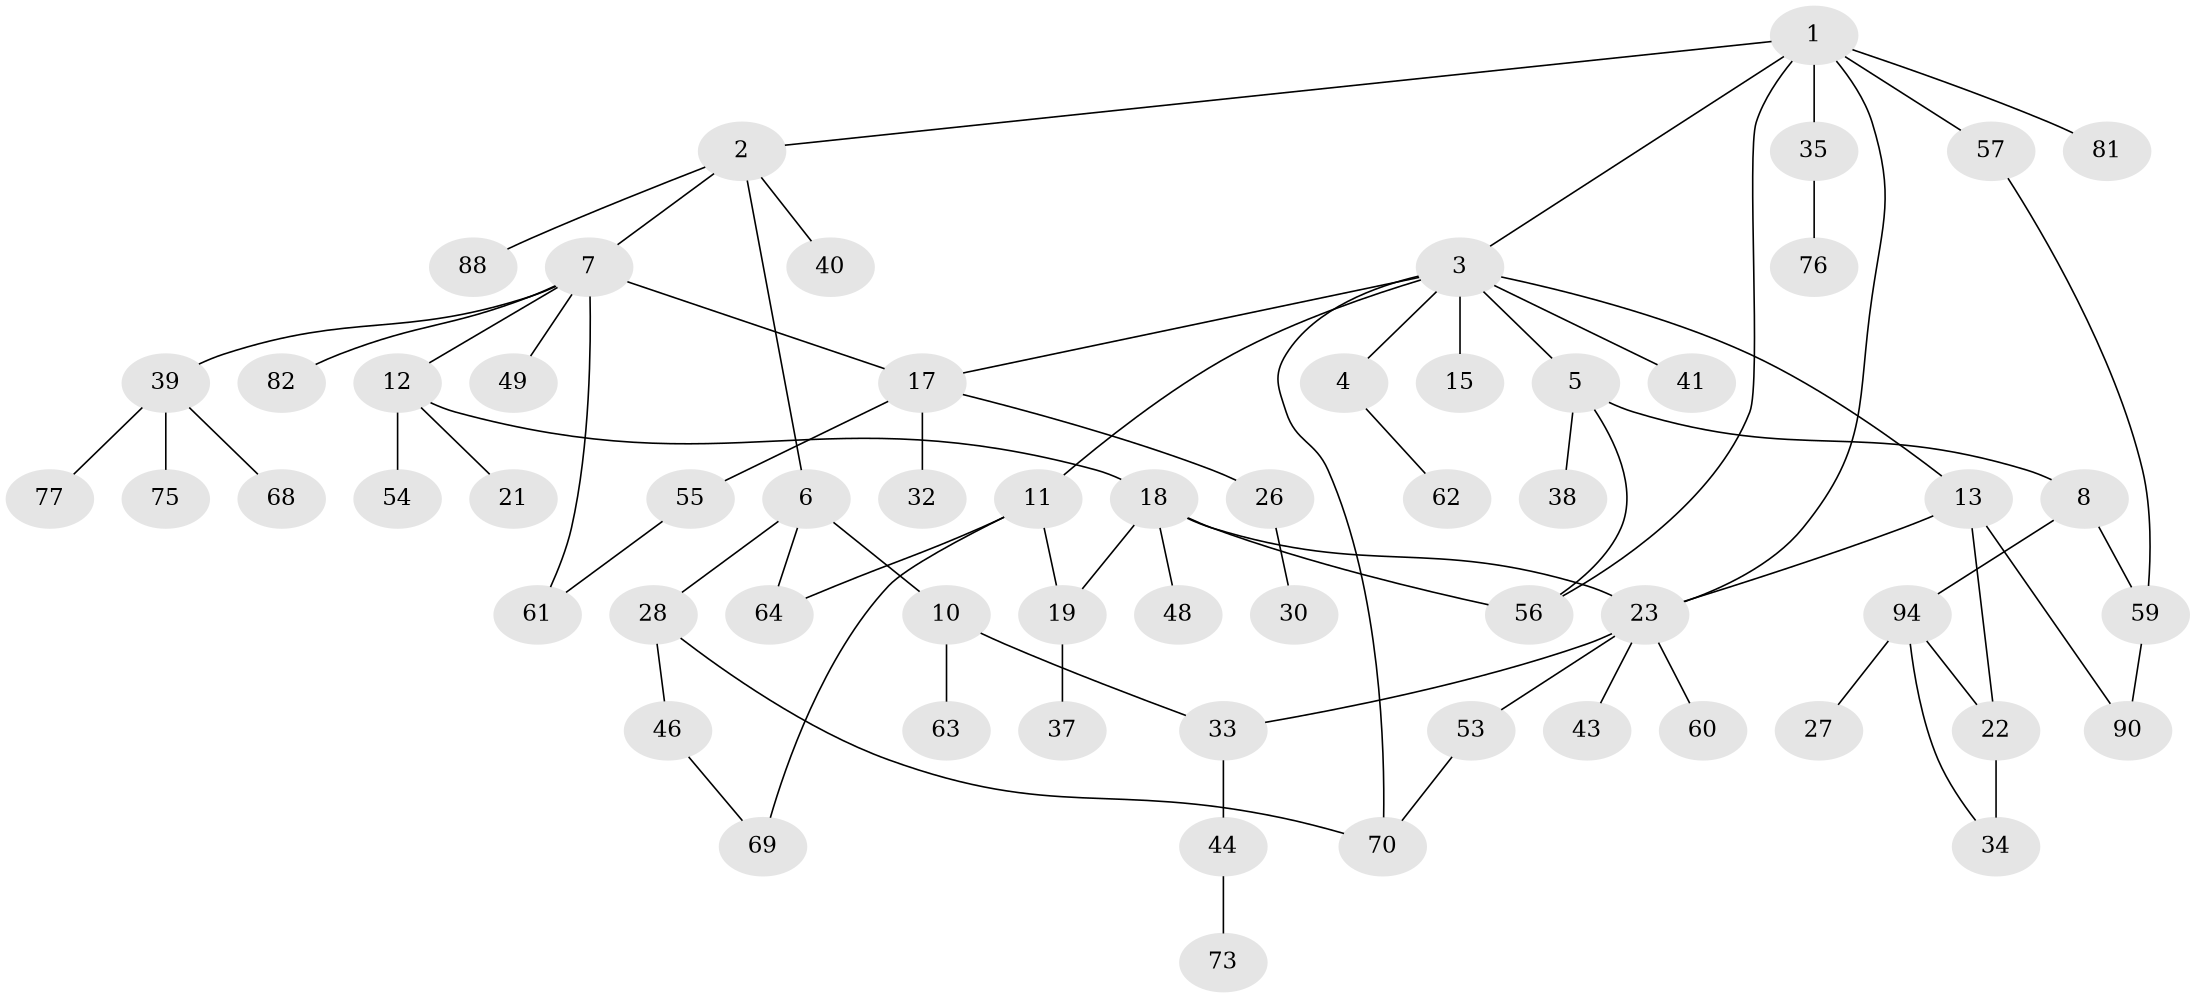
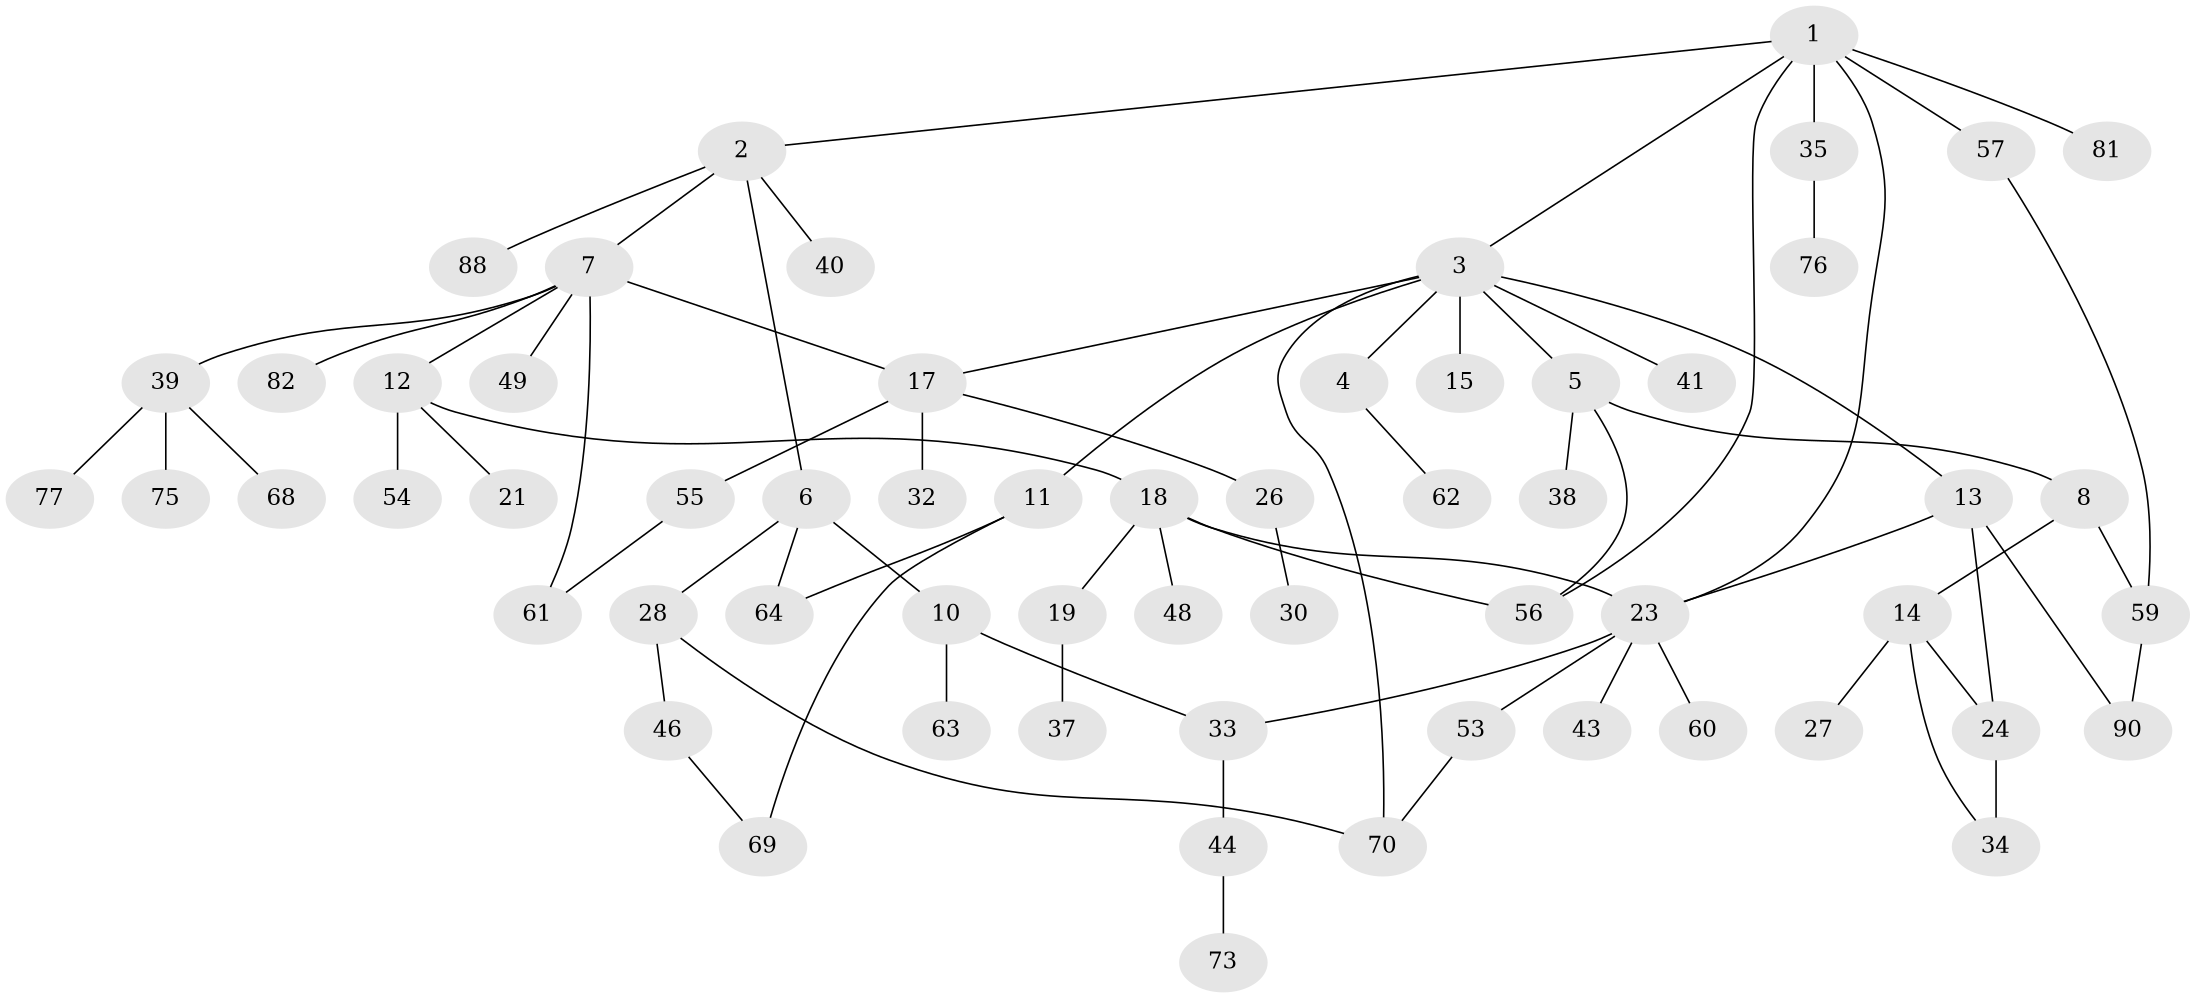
edge "11" -- "19": removed
node "94": label "94" -> "14"
node "22": label "22" -> "24"
